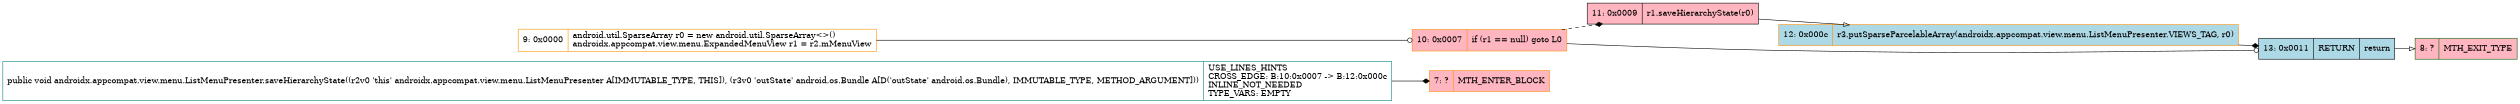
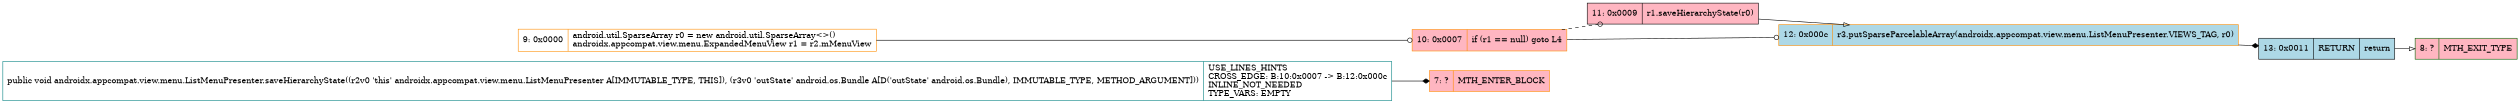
edge "10: 0x0007" -> "11: 0x0009": arrowhead diamond -> odot
node "10: 0x0007": text "if (r1 == null) goto L0" -> "if (r1 == null) goto L4"
edge "10: 0x0007" -> "13: 0x0011": now "10: 0x0007" -> "12: 0x000c"
